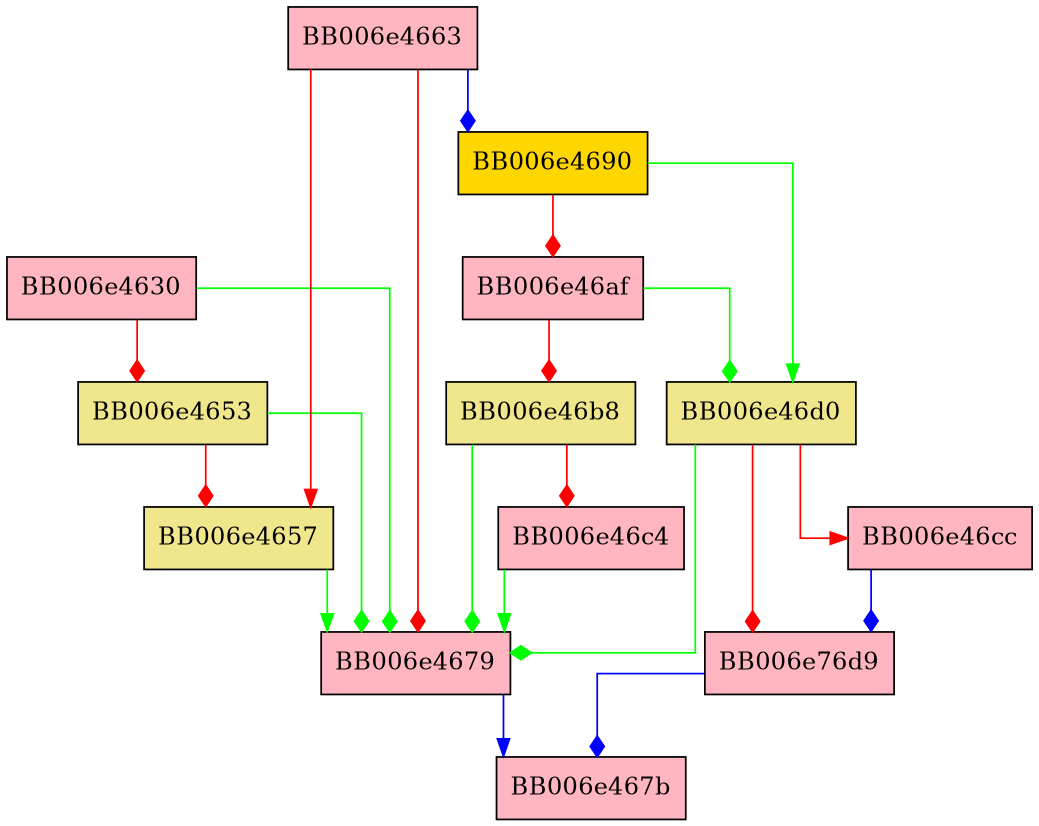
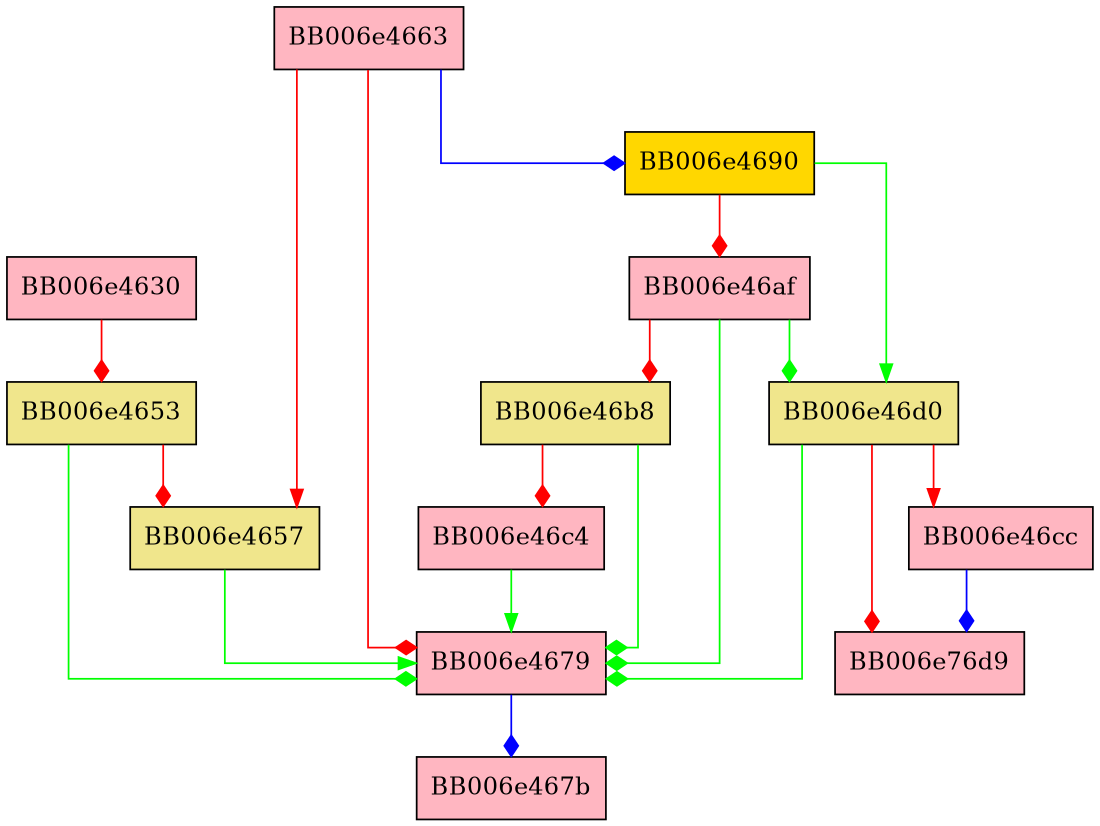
edge "BB006e4630" -> "BB006e4679": now "BB006e46af" -> "BB006e4679"
edge "BB006e76d9" -> "BB006e467b": removed
edge "BB006e4679" -> "BB006e467b": arrowhead normal -> diamond
